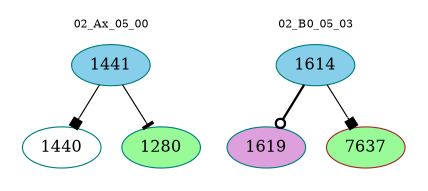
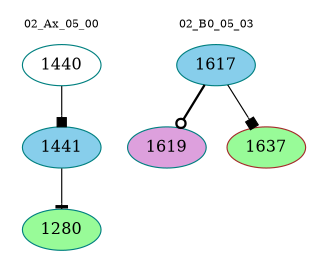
node "1614": label "1614" -> "1617"
edge "1441" -> "1440": reversed
node "7637": label "7637" -> "1637"
